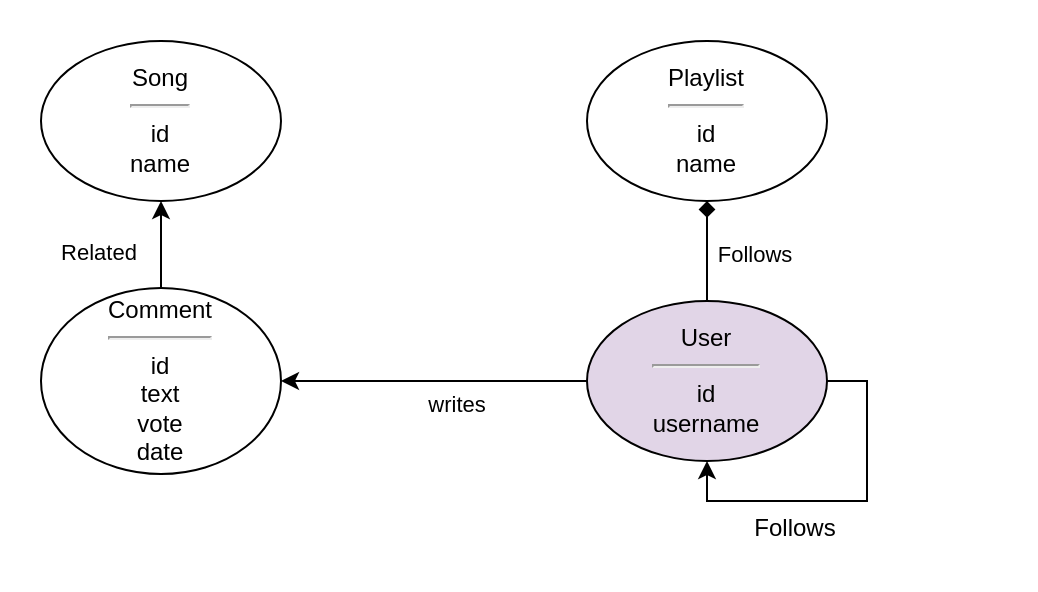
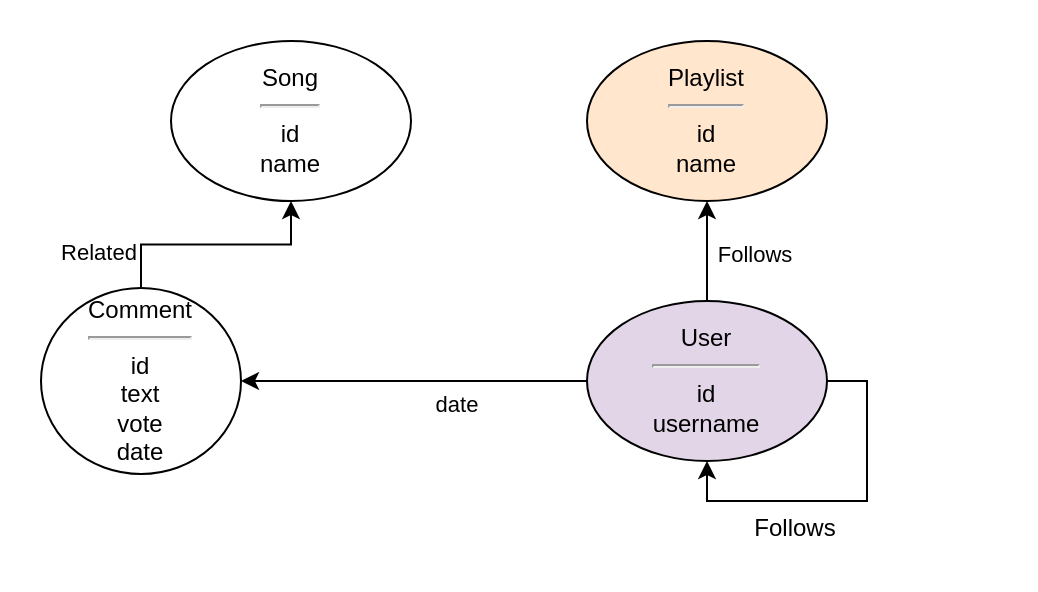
node "Song id name": moved (161, 121) -> (291, 121)
node "Playlist id name": fillcolor #ffffff -> #ffe6cc
edge "User id username" -> "Playlist id name": arrowhead diamond -> classic
node "Comment id text vote date": size 240x186 -> 200x186
node "writes": label "writes" -> "date"
